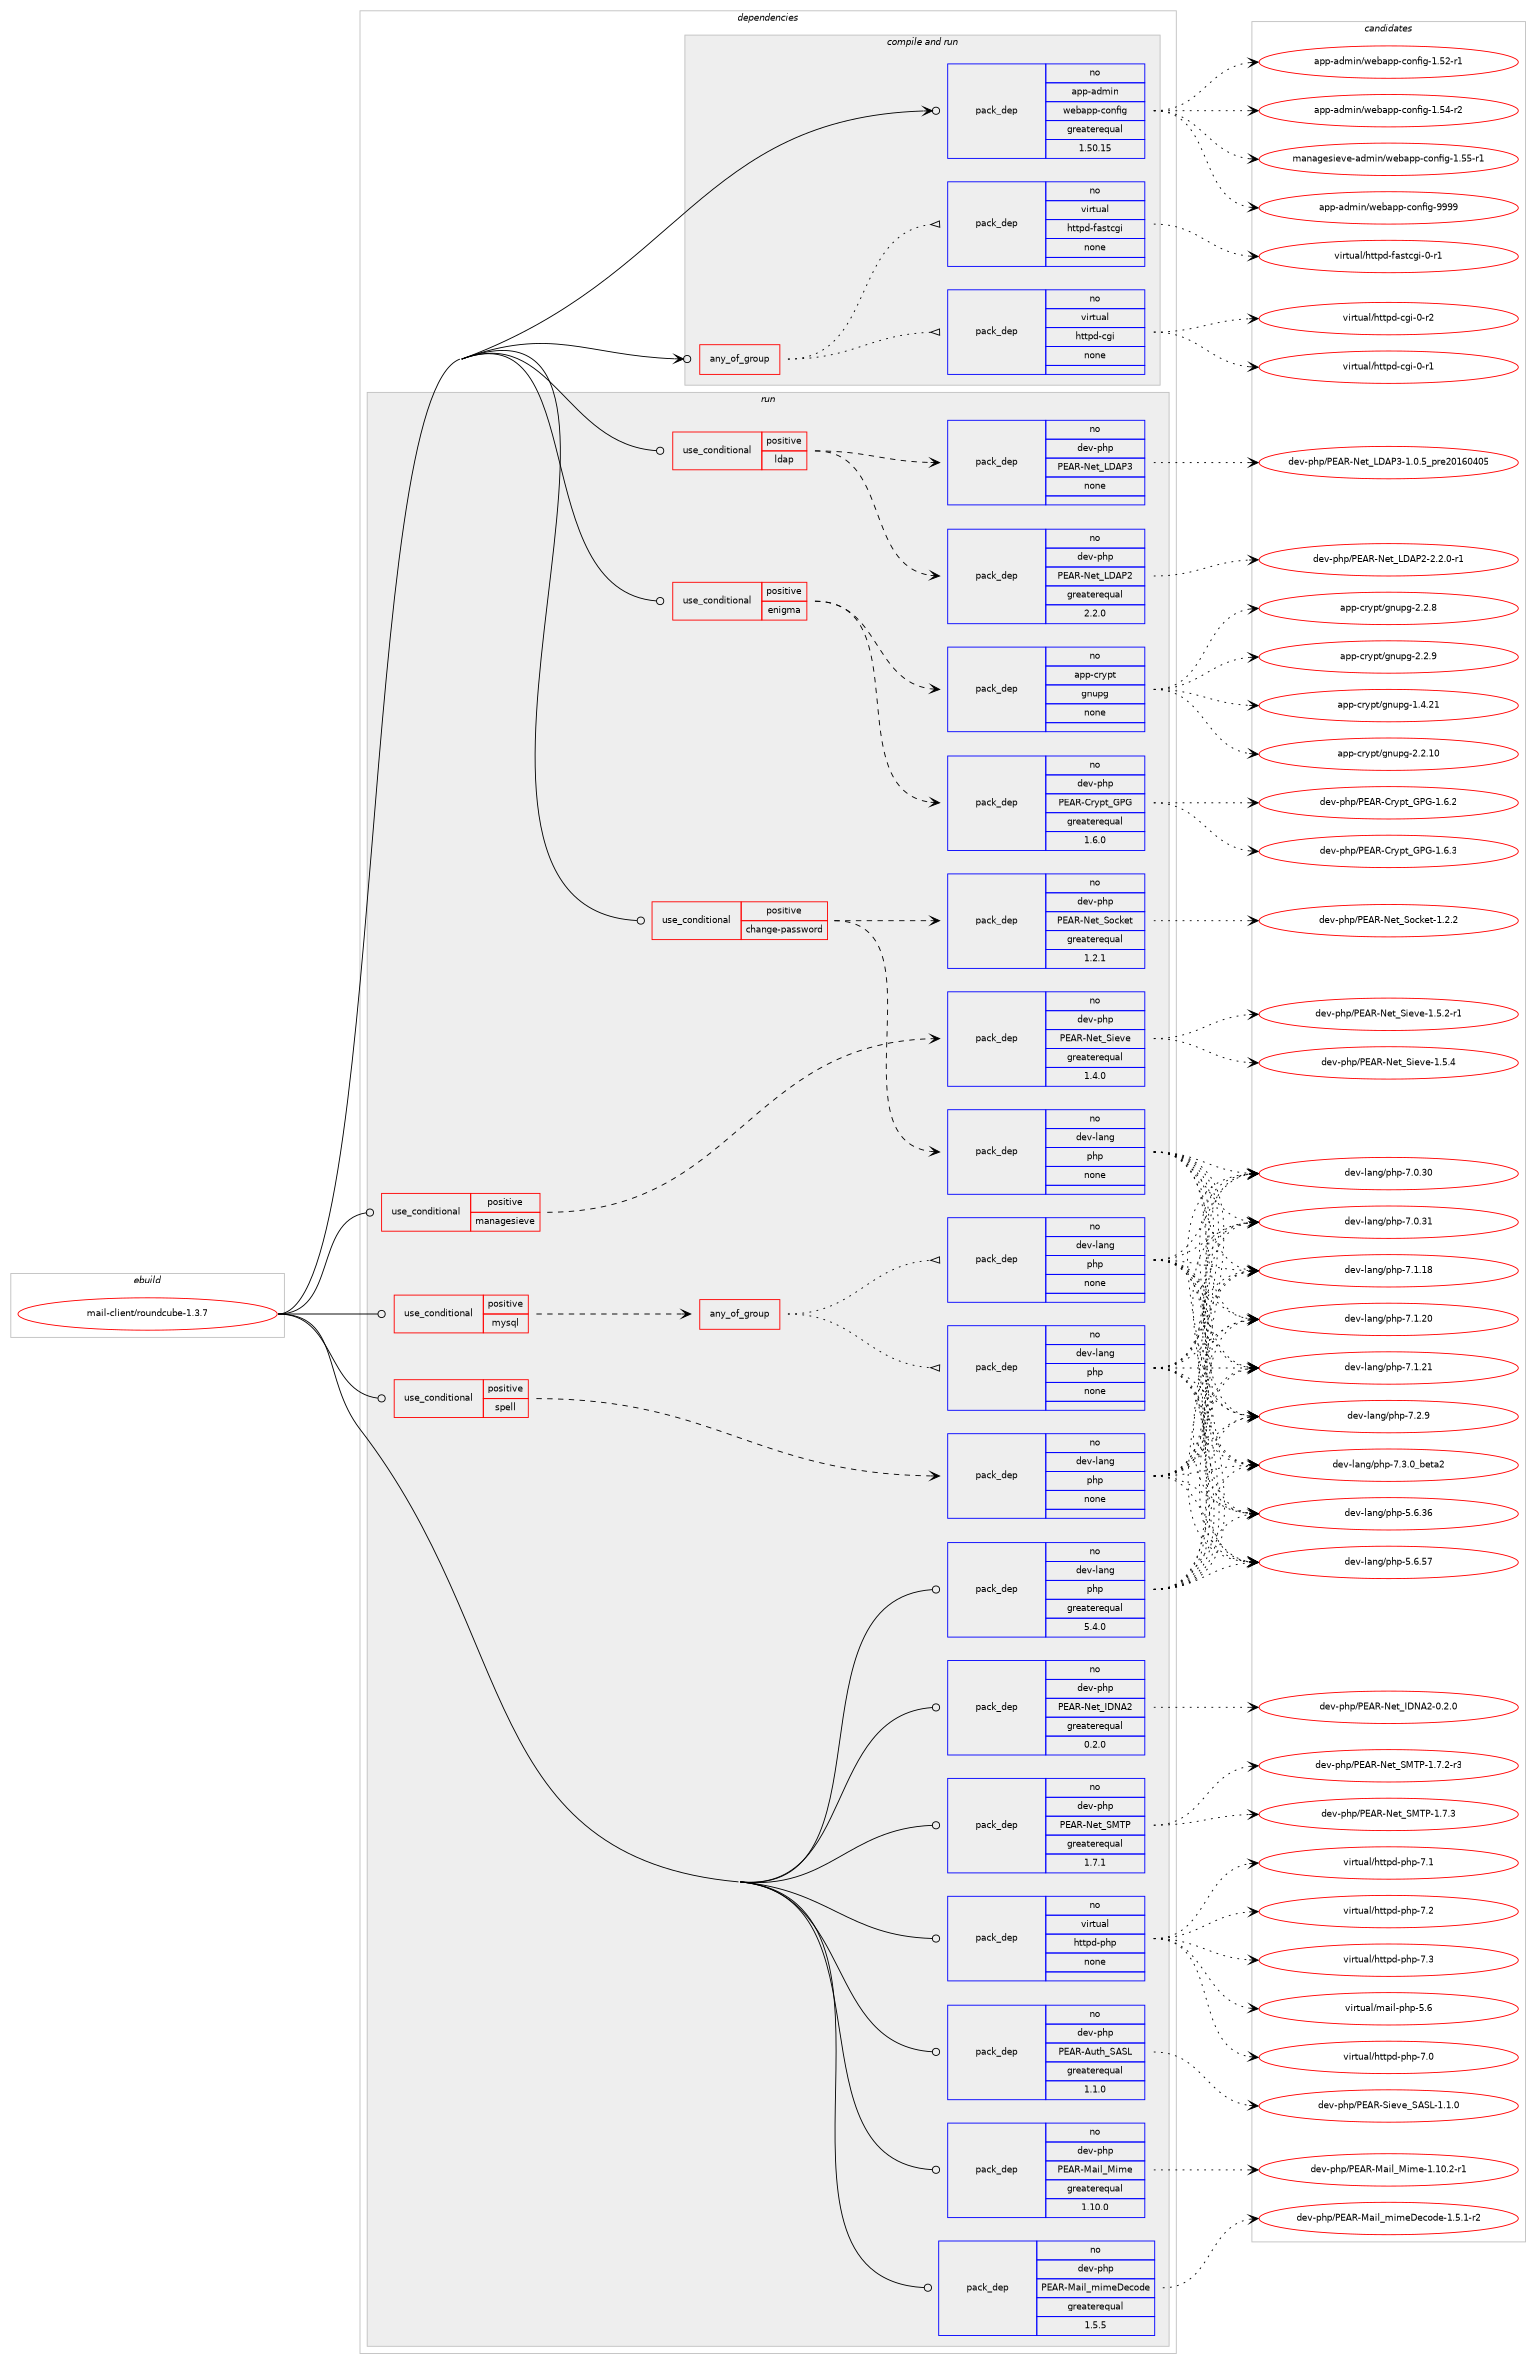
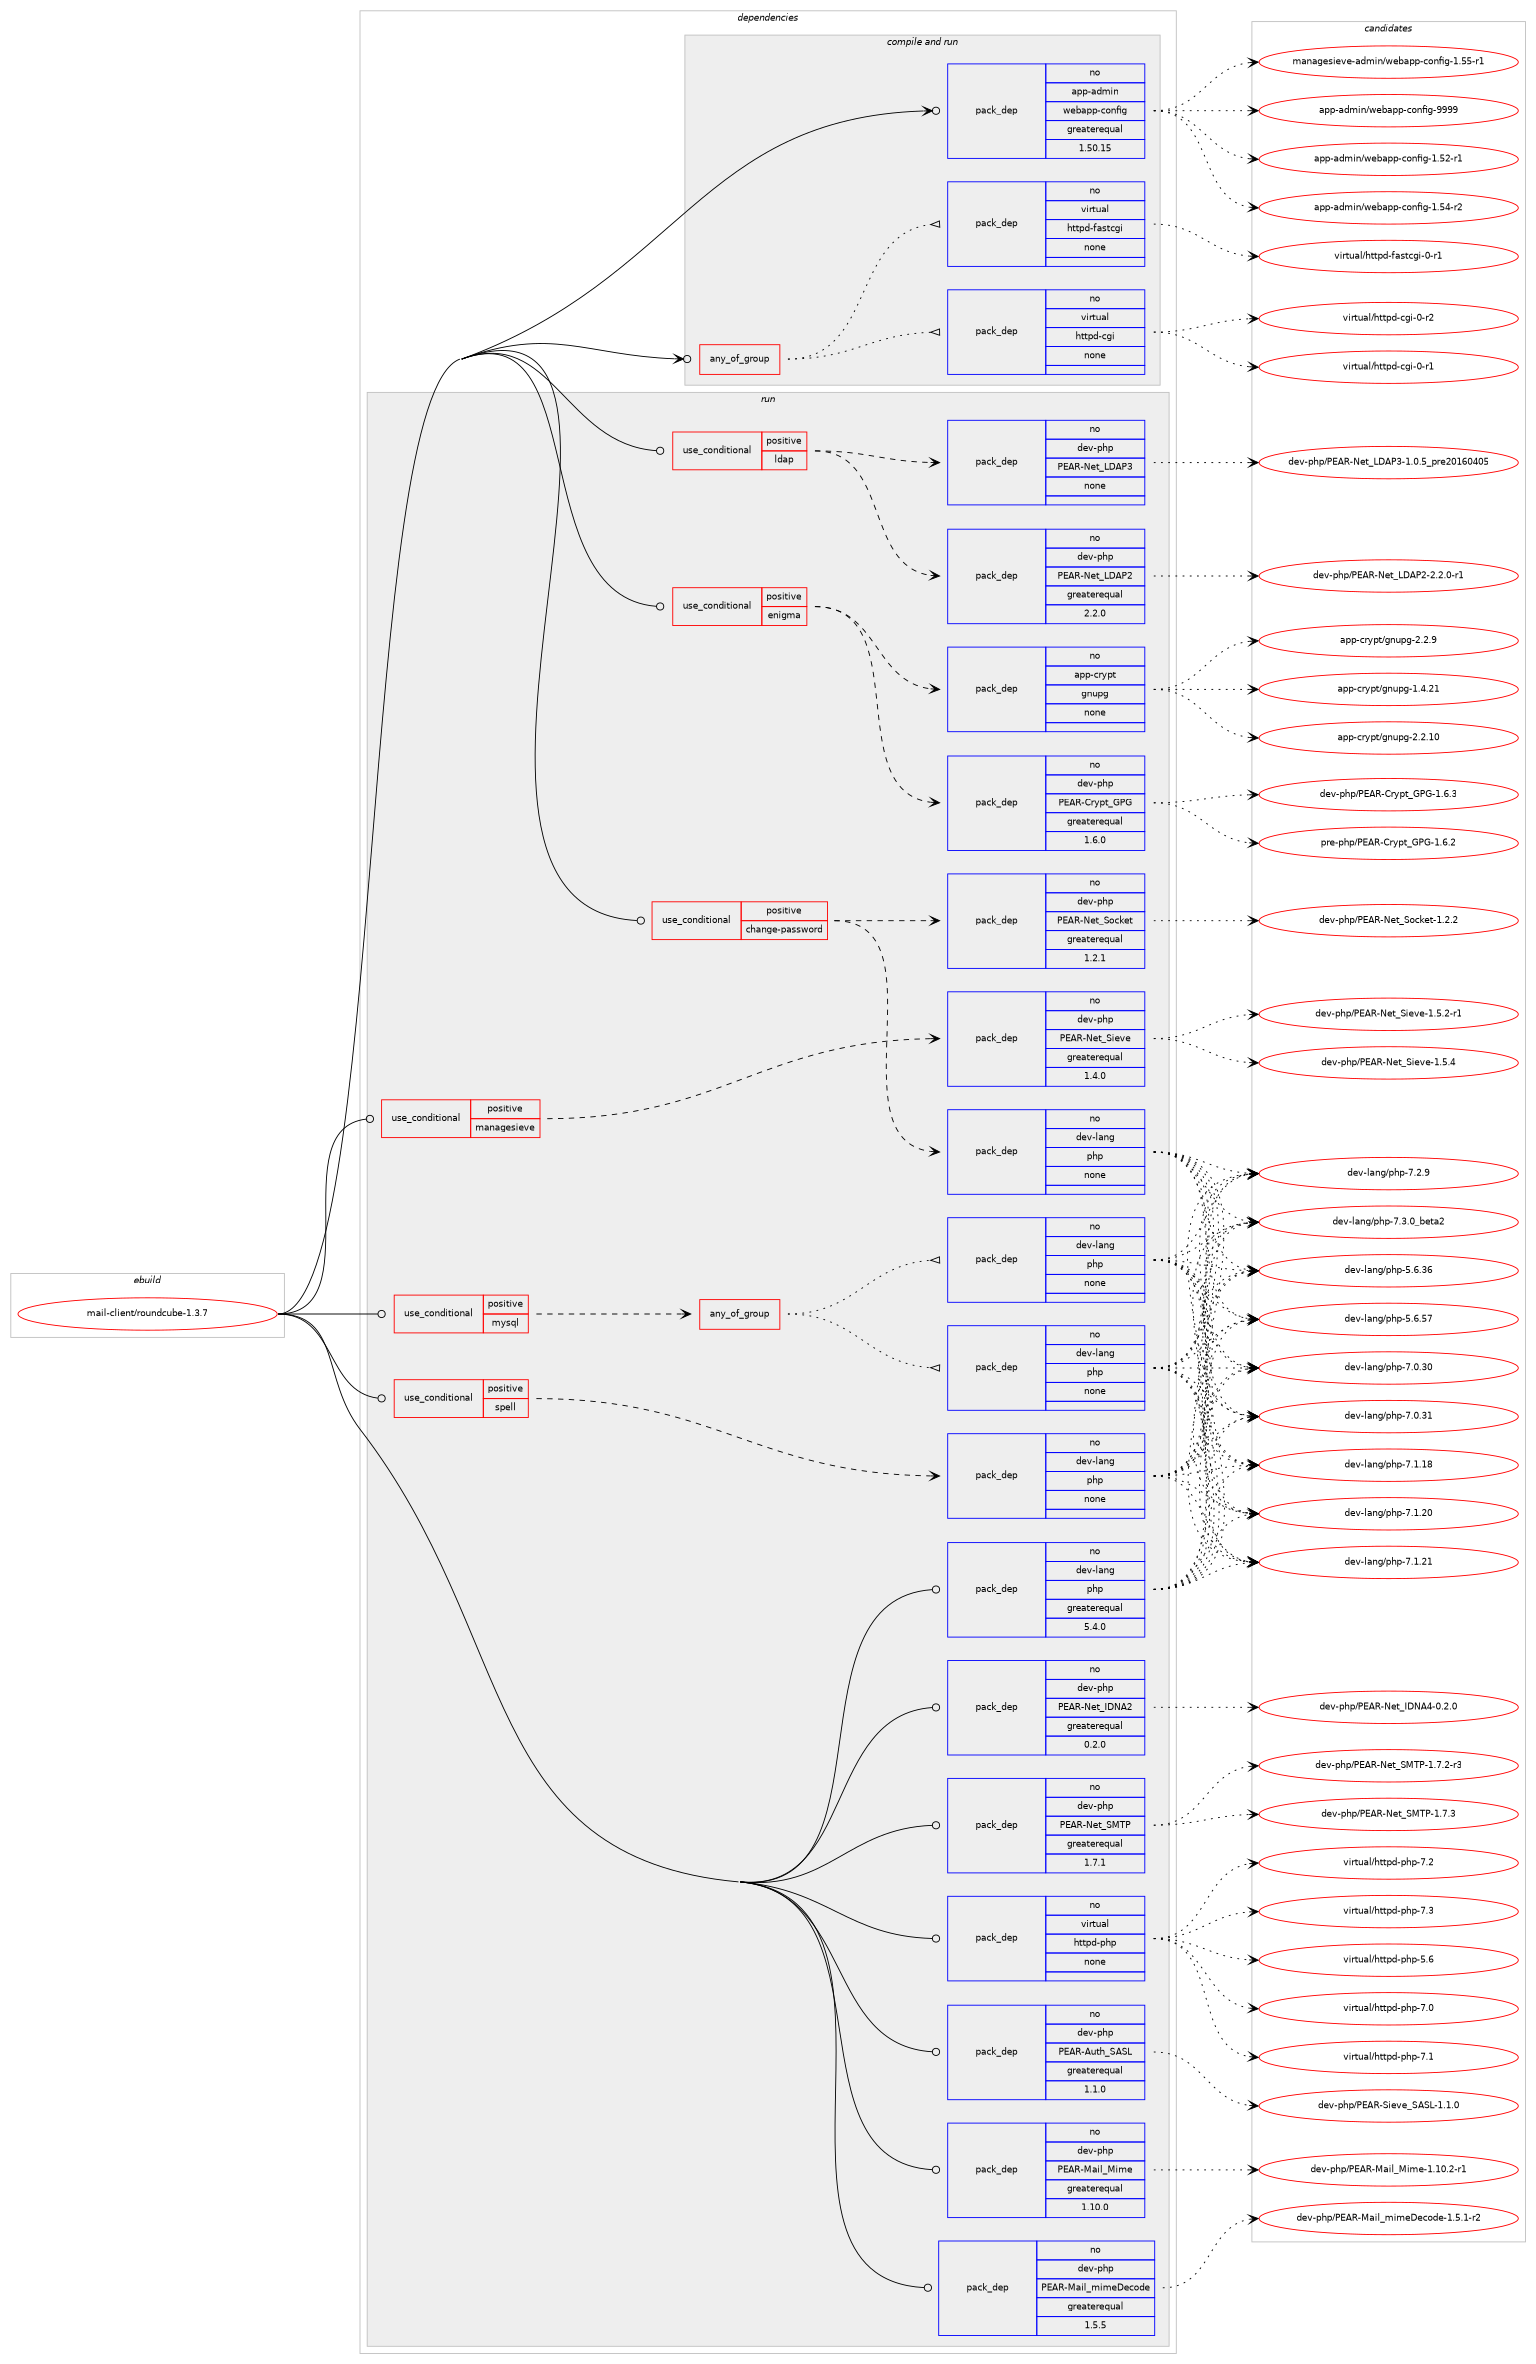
node "app-crypt/gnupg-2.2.8": removed
node "dev-php/PEAR-Crypt_GPG-1.6.2": label "dev-php/PEAR-Crypt_GPG-1.6.2" -> "pre-php/PEAR-Crypt_GPG-1.6.2"
node "dev-php/PEAR-Net_IDNA2-0.2.0": label "dev-php/PEAR-Net_IDNA2-0.2.0" -> "dev-php/PEAR-Net_IDNA4-0.2.0"
node "virtual/mail-php-5.6": label "virtual/mail-php-5.6" -> "virtual/httpd-php-5.6"
